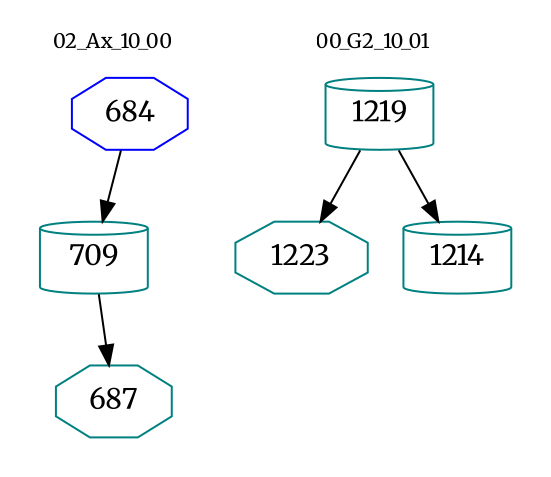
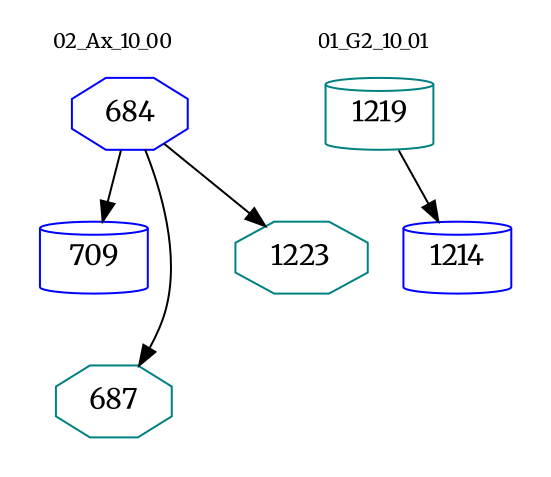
cluster "00_G2_10_01": label "00_G2_10_01" -> "01_G2_10_01"
edge "1219" -> "1223": now "684" -> "1223"
node "709": color teal -> blue
node "1214": color teal -> blue
edge "709" -> "687": now "684" -> "687"
